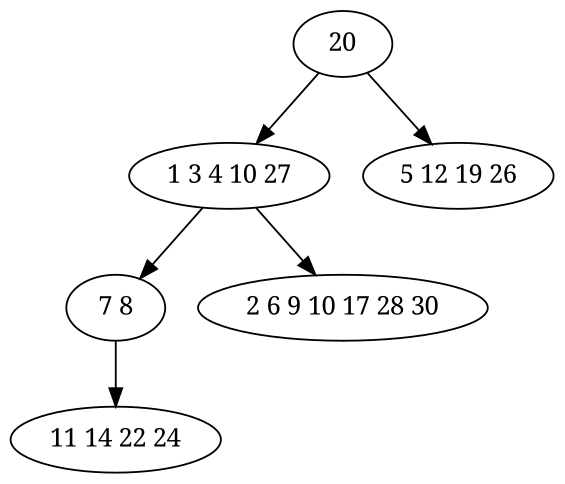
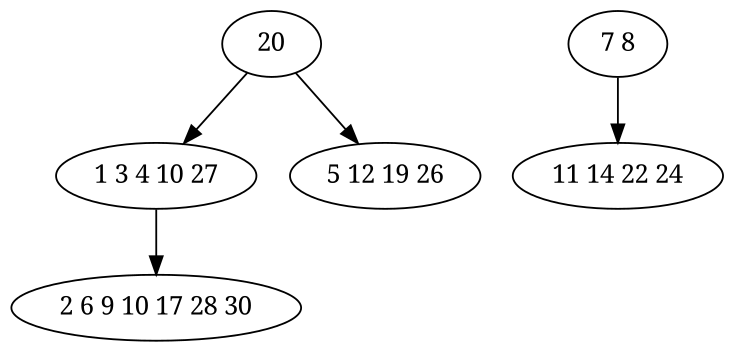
edge "1 3 4 10 27" -> "7 8": removed
